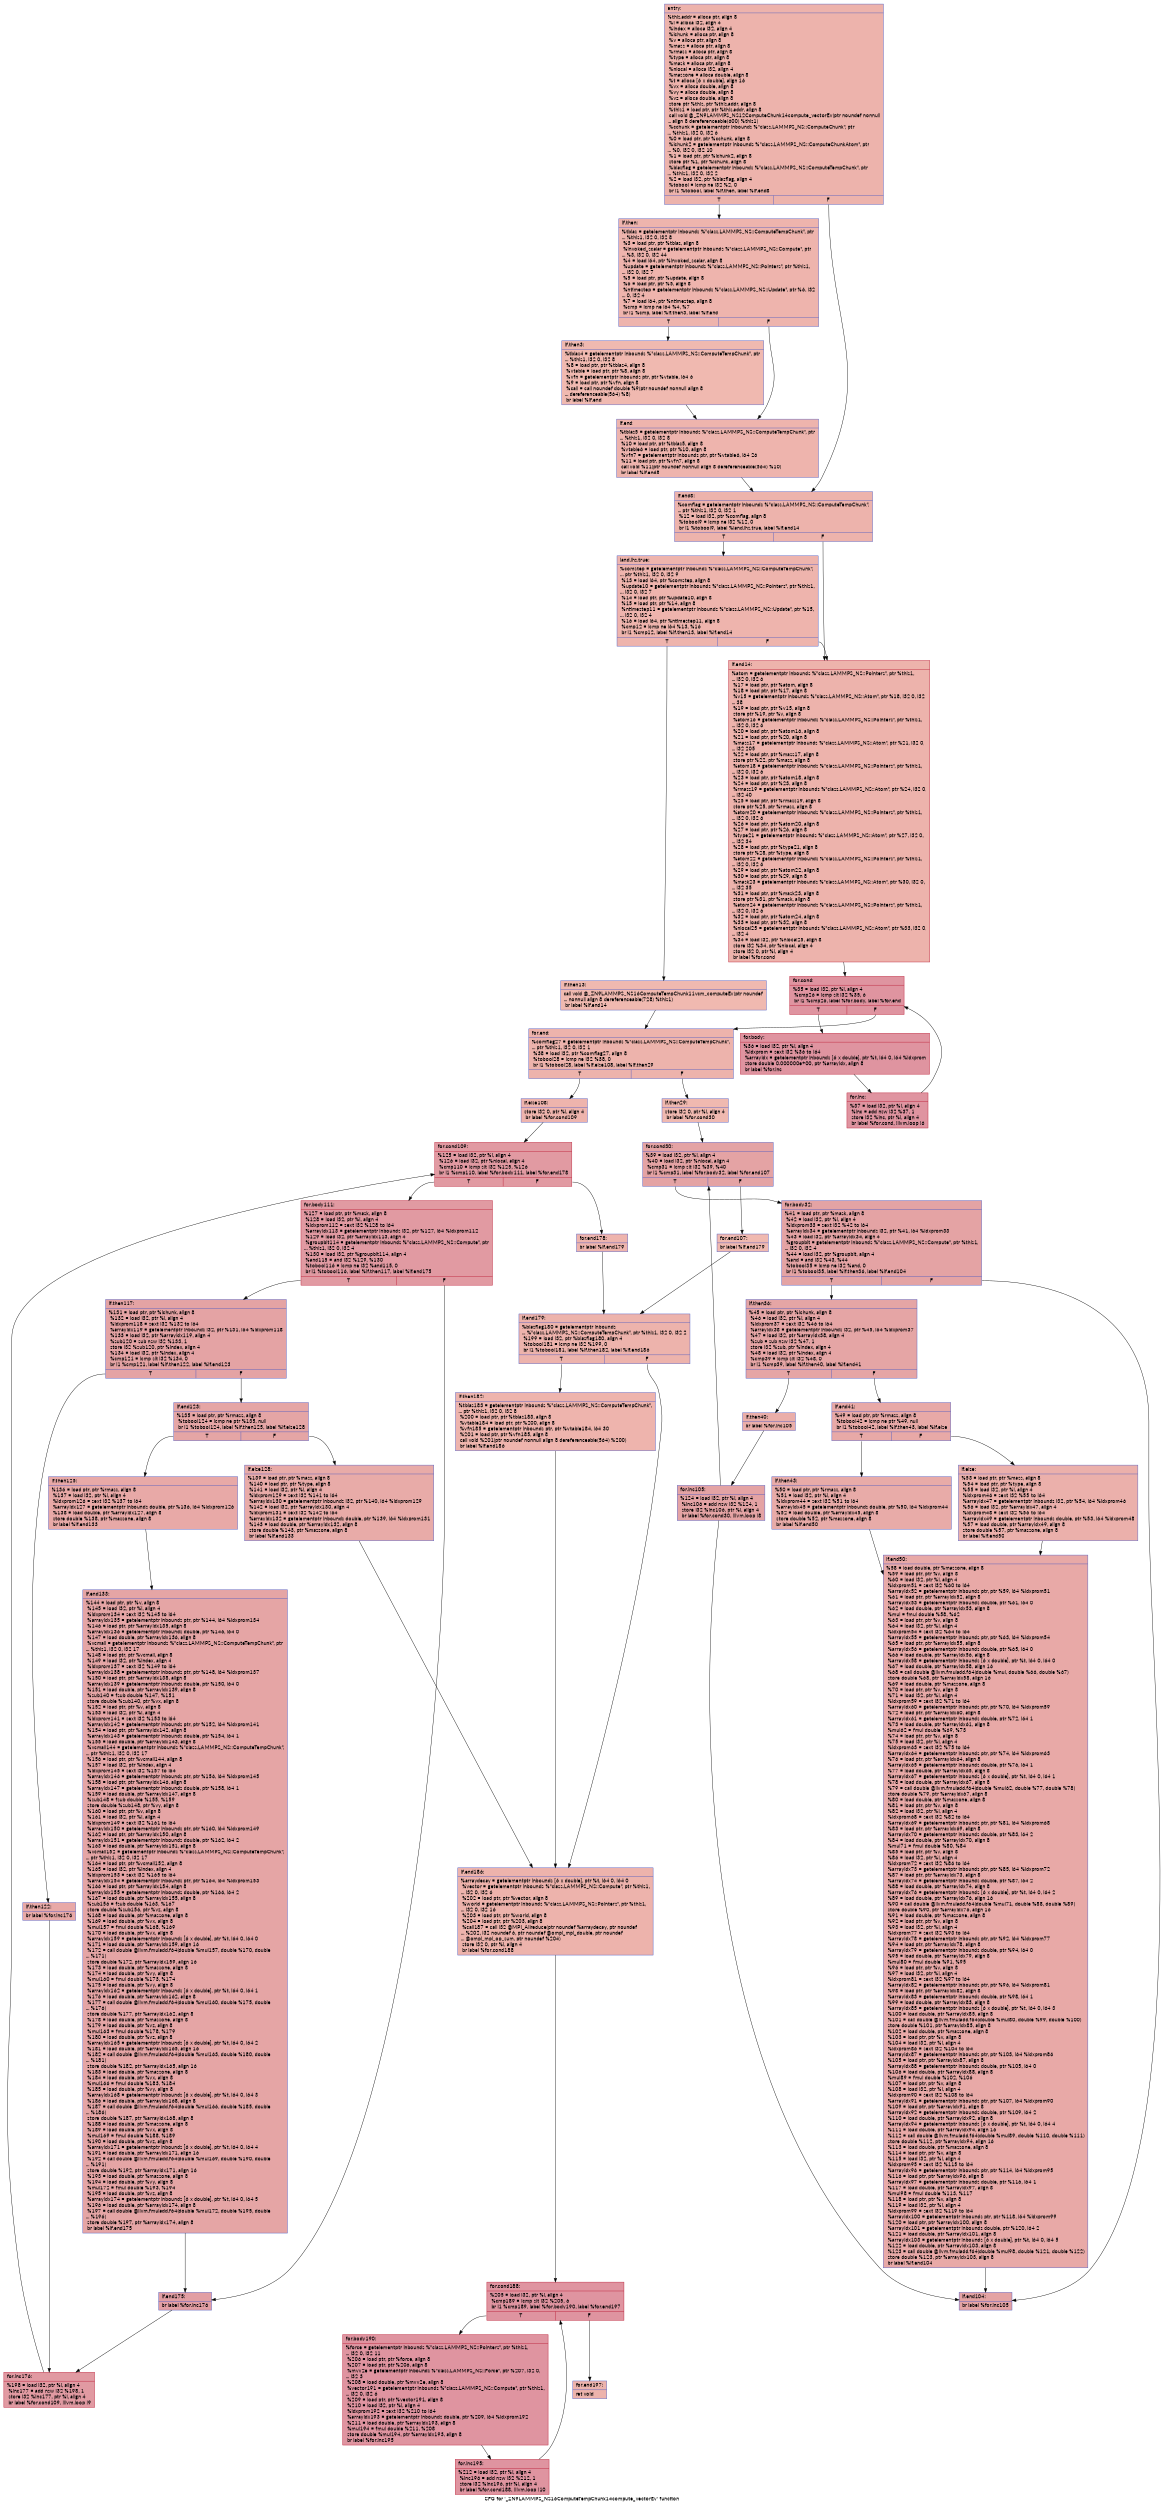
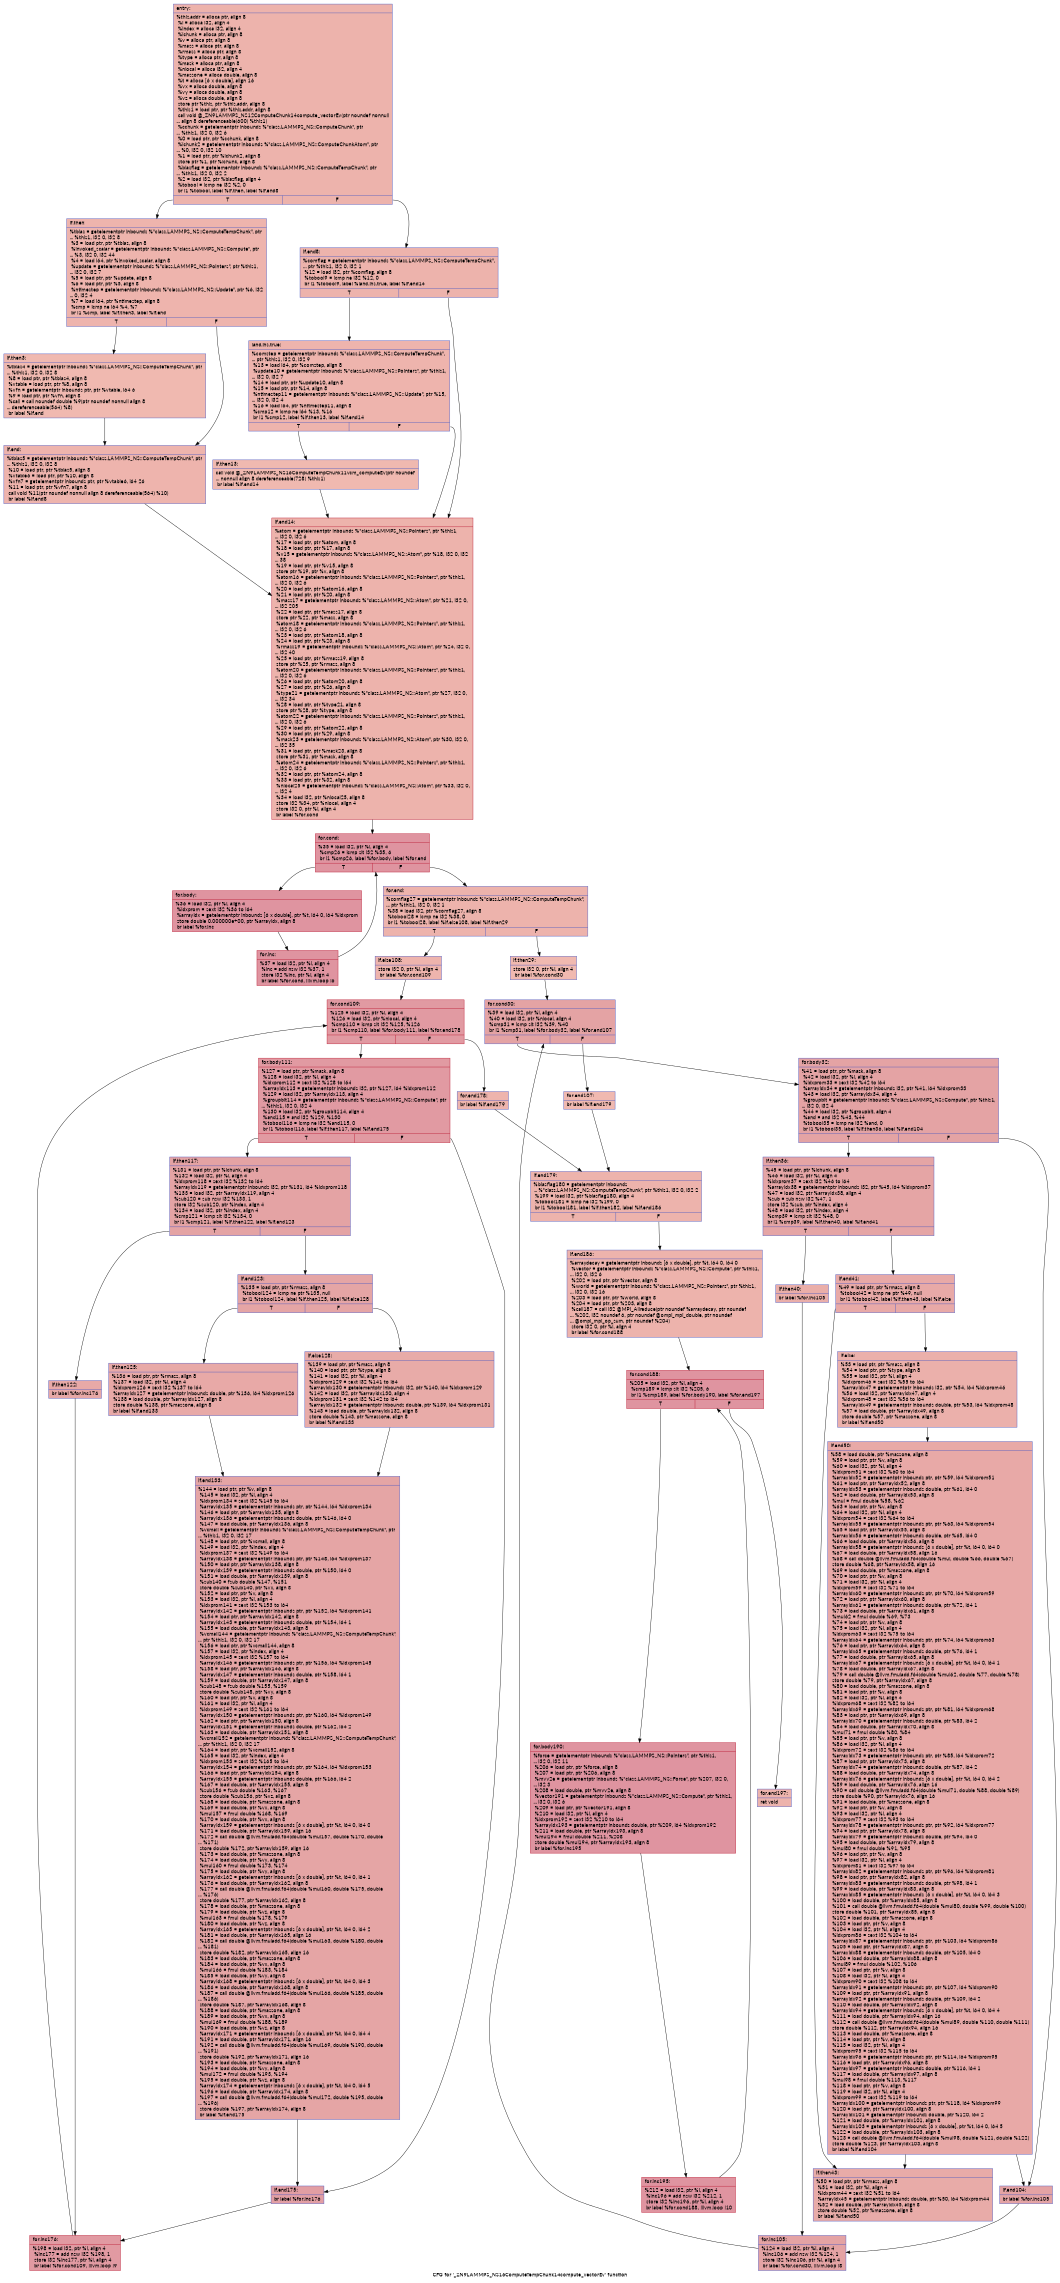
edge "if.end:" -> "if.end8:": now "if.end:" -> "if.end14:"
edge "if.then13:" -> "for.end:": now "if.then13:" -> "if.end14:"
node "if.then182:": removed
edge "if.then43:" -> "if.end50:": reversed
edge "if.else128:" -> "if.end186:": now "if.else128:" -> "if.end133:"
edge "for.inc105:" -> "if.end104:": reversed
